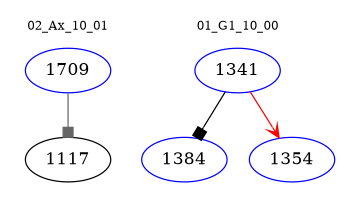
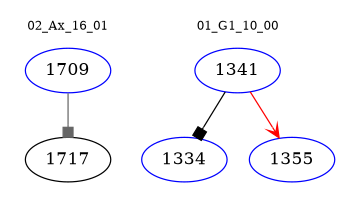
cluster "02_Ax_10_01": label "02_Ax_10_01" -> "02_Ax_16_01"
node "1117": label "1117" -> "1717"
node "1384": label "1384" -> "1334"
node "1354": label "1354" -> "1355"
